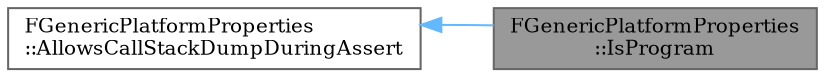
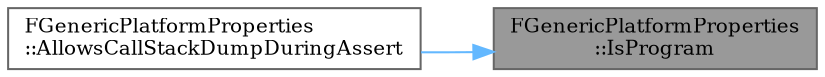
edge "FGenericPlatformProperties ::IsProgram" -> "FGenericPlatformProperties ::AllowsCallStackDumpDuringAssert": reversed
